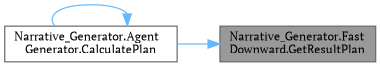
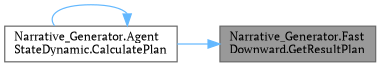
node "Narrative_Generator.Agent Generator.CalculatePlan": label "Narrative_Generator.Agent Generator.CalculatePlan" -> "Narrative_Generator.Agent StateDynamic.CalculatePlan"
